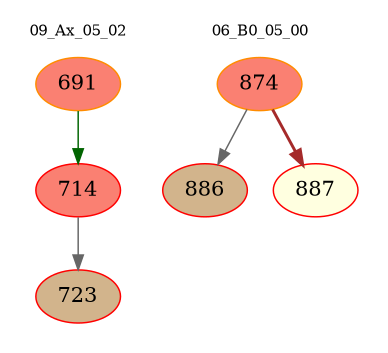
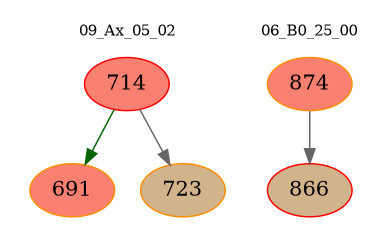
cluster "06_B0_05_00": label "06_B0_05_00" -> "06_B0_25_00"
edge "691" -> "714": reversed
node "886": label "886" -> "866"
node "887": removed
node "723": color red -> darkorange
